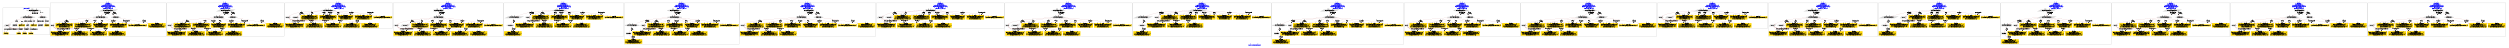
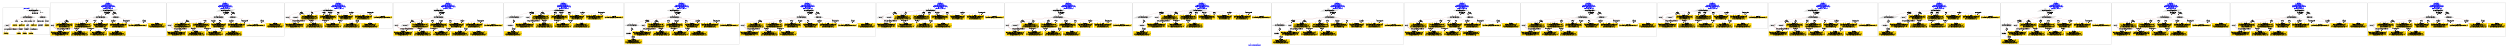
node "Dimensions": fillcolor lightgray -> gold
